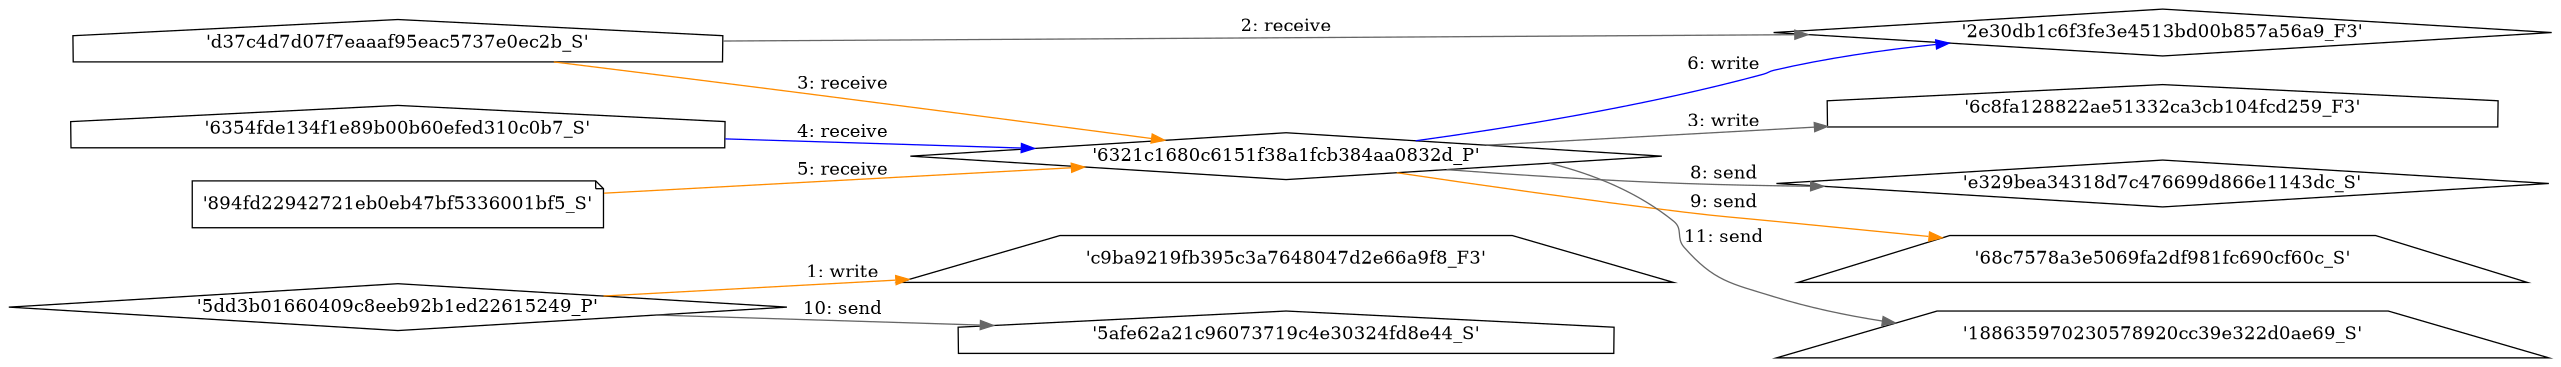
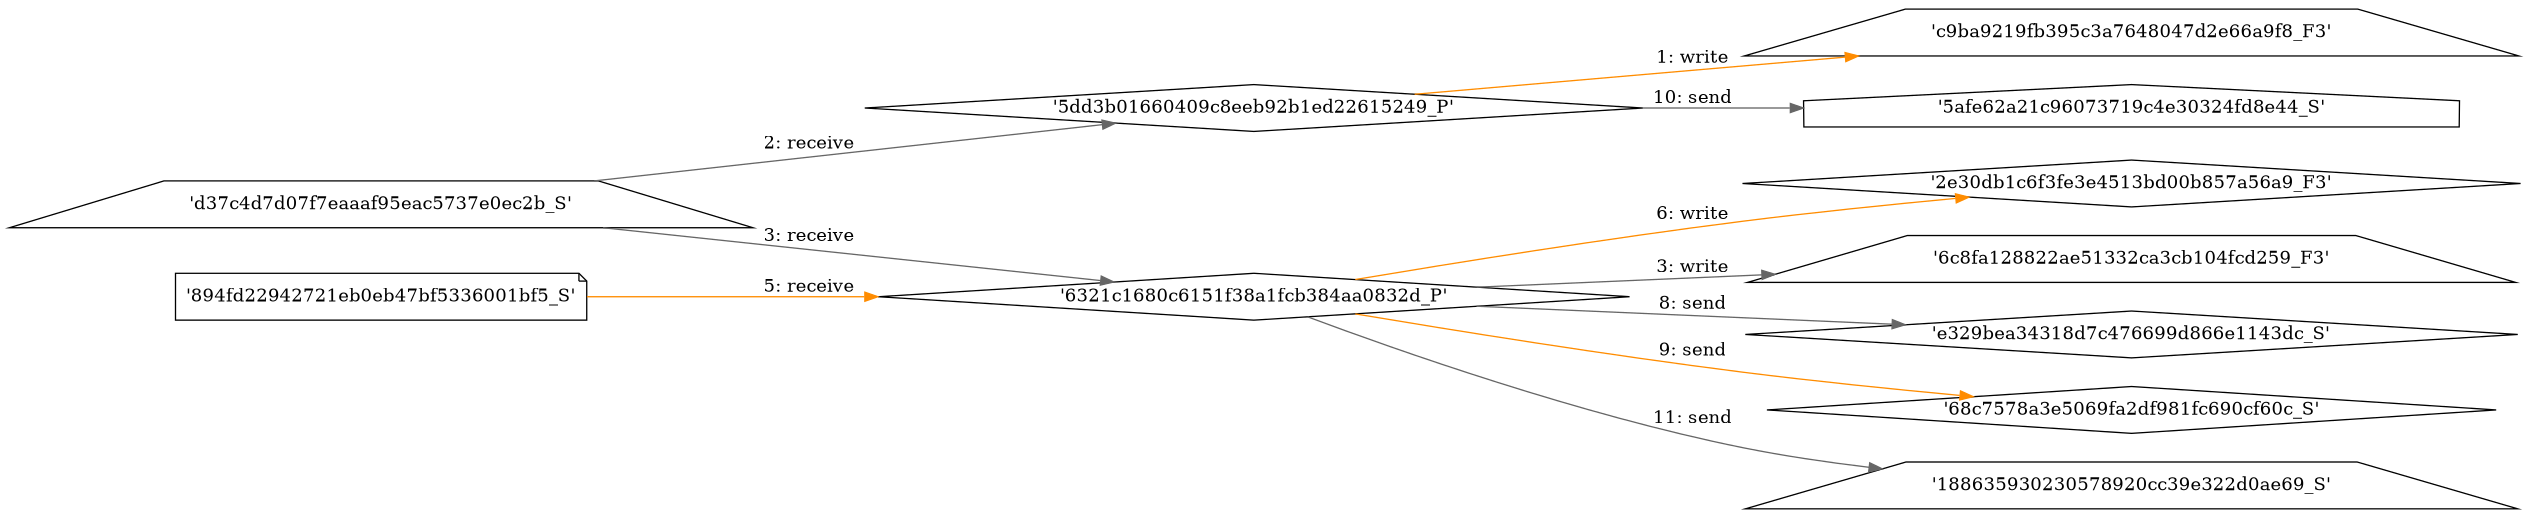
edge "'d37c4d7d07f7eaaaf95eac5737e0ec2b_S'" -> "'2e30db1c6f3fe3e4513bd00b857a56a9_F3'": now "'d37c4d7d07f7eaaaf95eac5737e0ec2b_S'" -> "'5dd3b01660409c8eeb92b1ed22615249_P'"
node "'d37c4d7d07f7eaaaf95eac5737e0ec2b_S'": shape house -> trapezium
edge "'6321c1680c6151f38a1fcb384aa0832d_P'" -> "'2e30db1c6f3fe3e4513bd00b857a56a9_F3'": color blue -> darkorange
edge "'d37c4d7d07f7eaaaf95eac5737e0ec2b_S'" -> "'6321c1680c6151f38a1fcb384aa0832d_P'": color darkorange -> gray40
node "'6c8fa128822ae51332ca3cb104fcd259_F3'": shape house -> trapezium
node "'6354fde134f1e89b00b60efed310c0b7_S'": removed
node "'68c7578a3e5069fa2df981fc690cf60c_S'": shape trapezium -> diamond
node "'188635970230578920cc39e322d0ae69_S'": label "'188635970230578920cc39e322d0ae69_S'" -> "'188635930230578920cc39e322d0ae69_S'"
